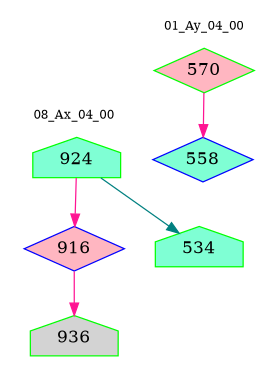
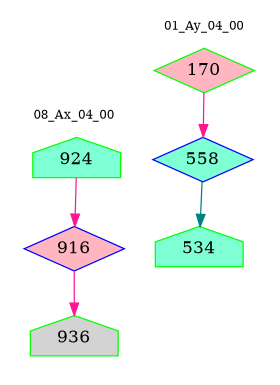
node "570": label "570" -> "170"
edge "924" -> "534": now "558" -> "534"
